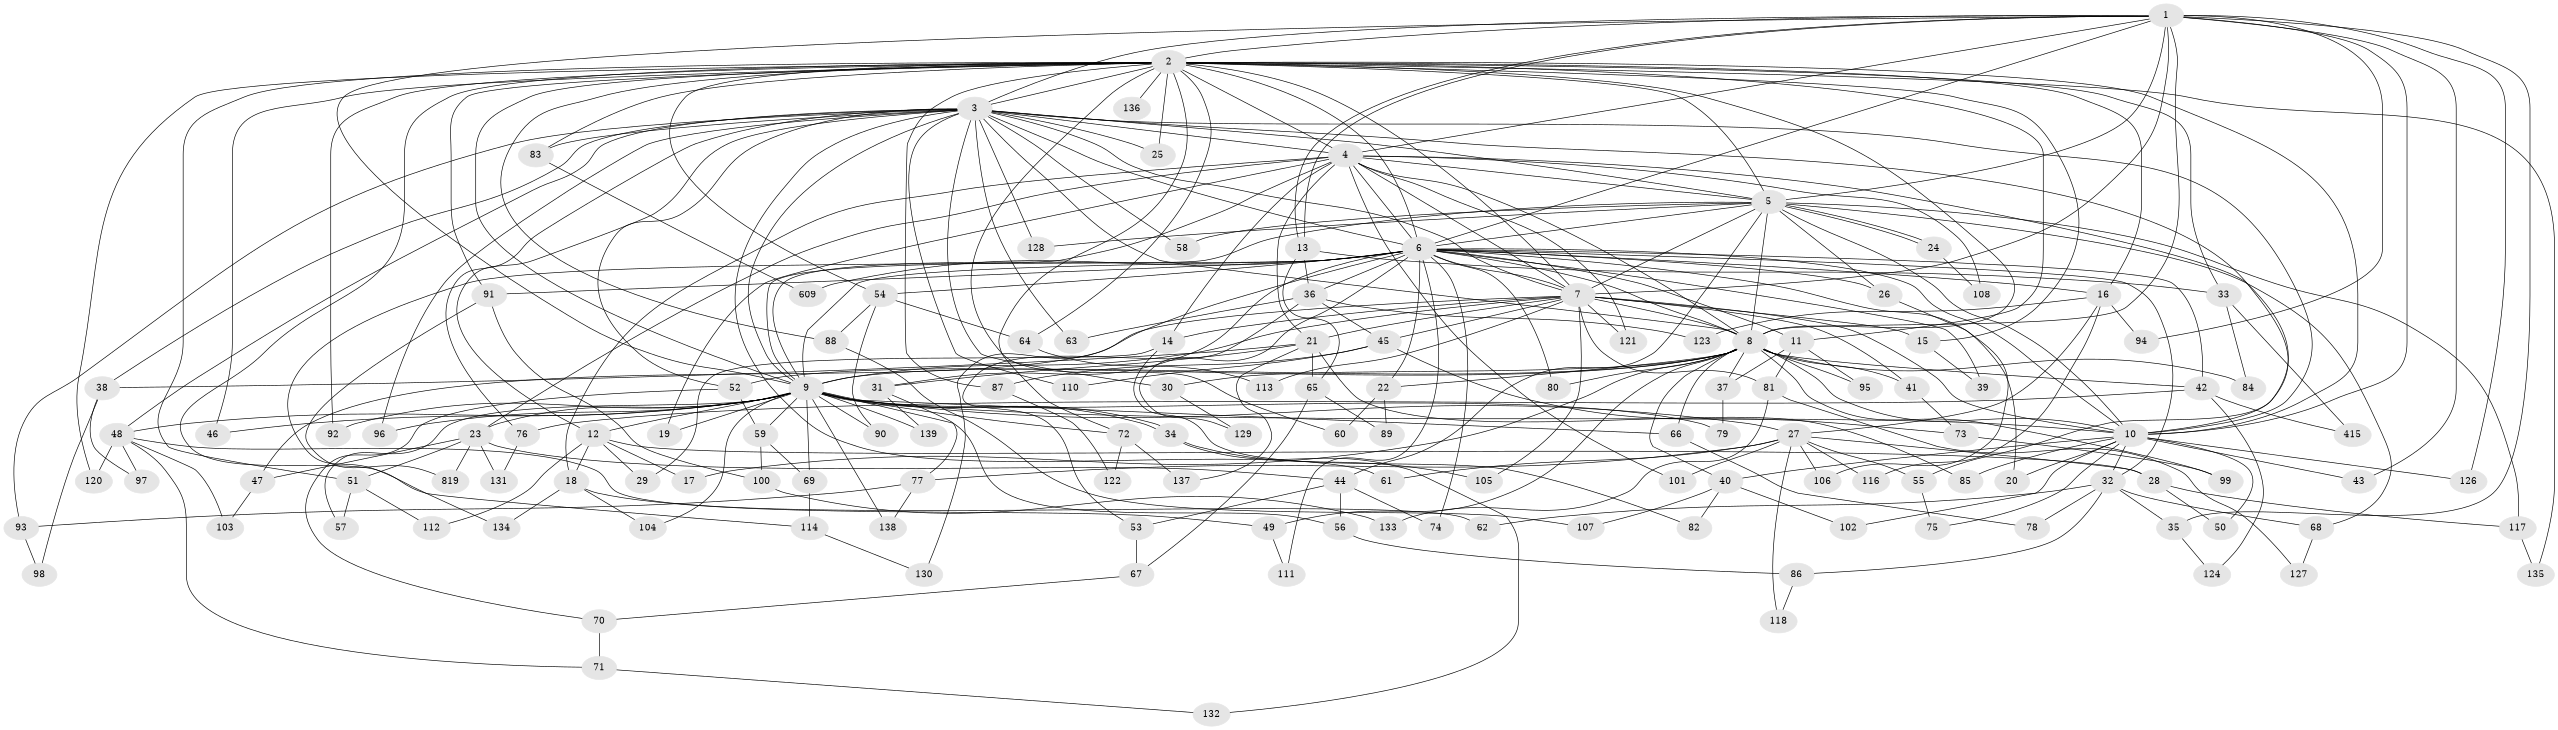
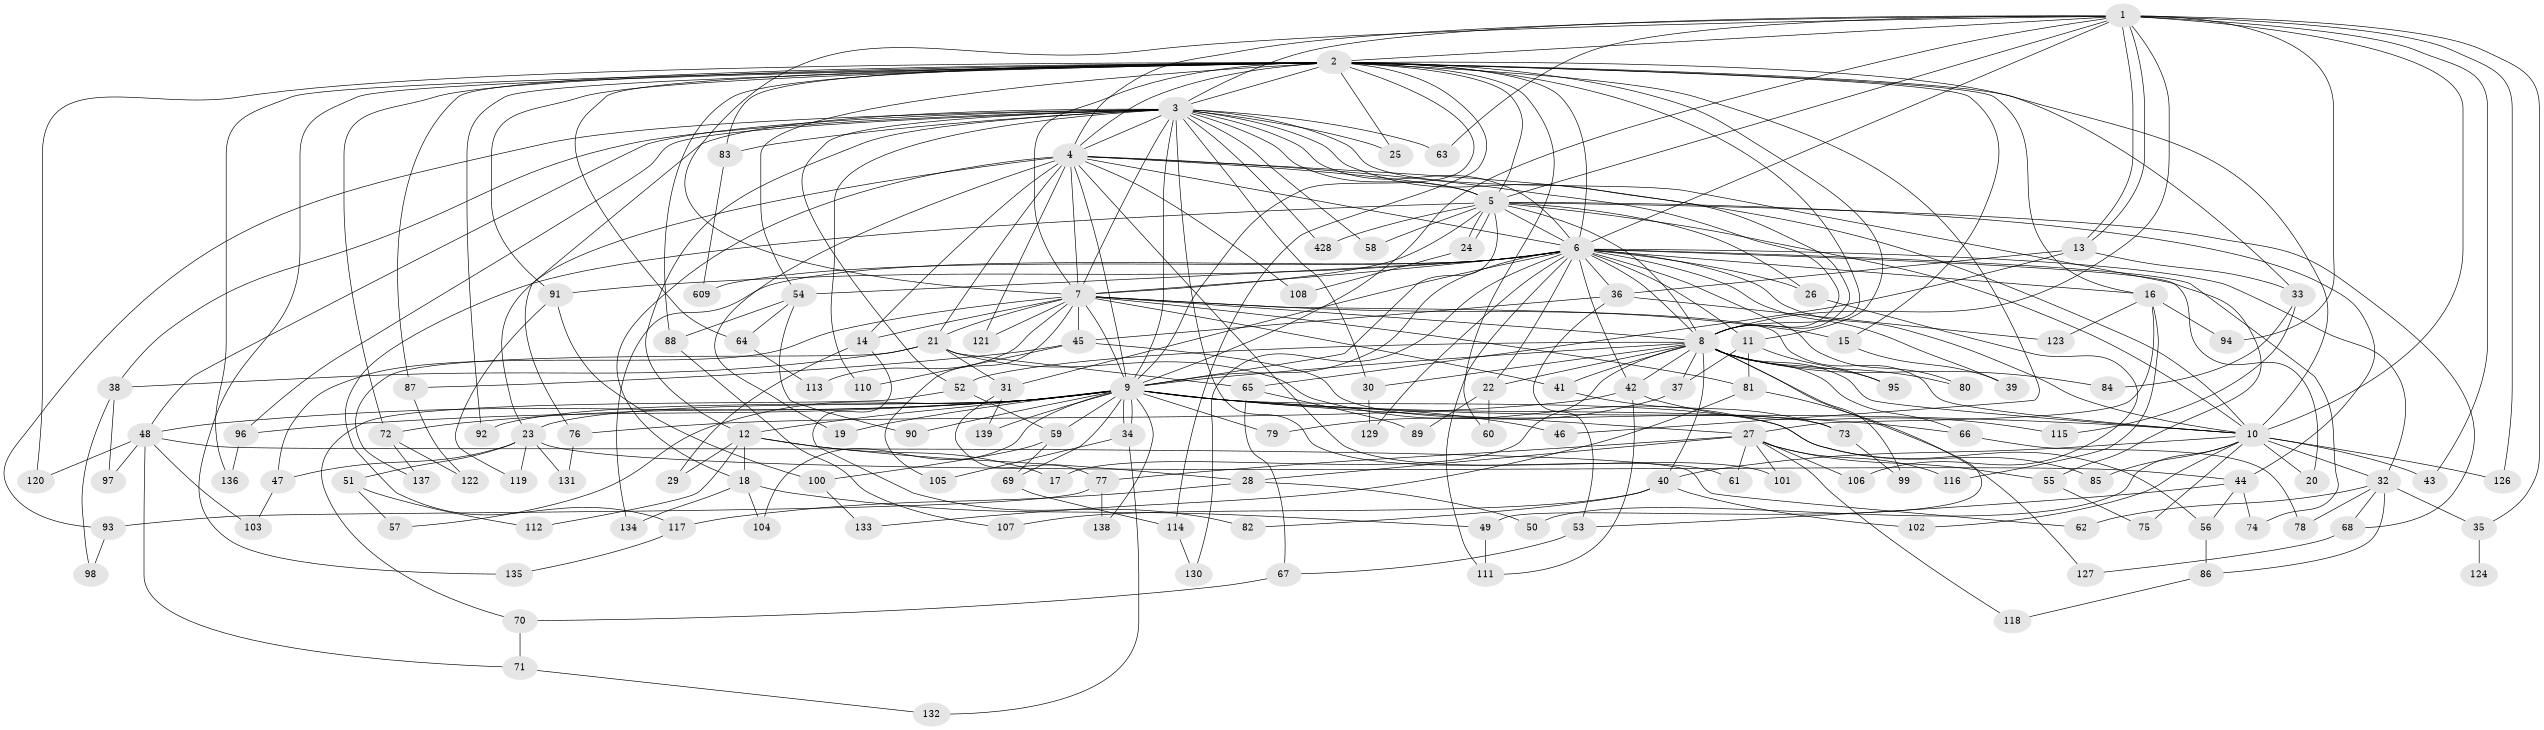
edge "2" -- "51": removed
edge "3" -- "10": removed
node "128": label "128" -> "428"
edge "36" -- "63": now "1" -- "63"
node "415": label "415" -> "115"
edge "96" -- "136": added
edge "42" -- "124": now "42" -- "111"
node "819": label "819" -> "119"
